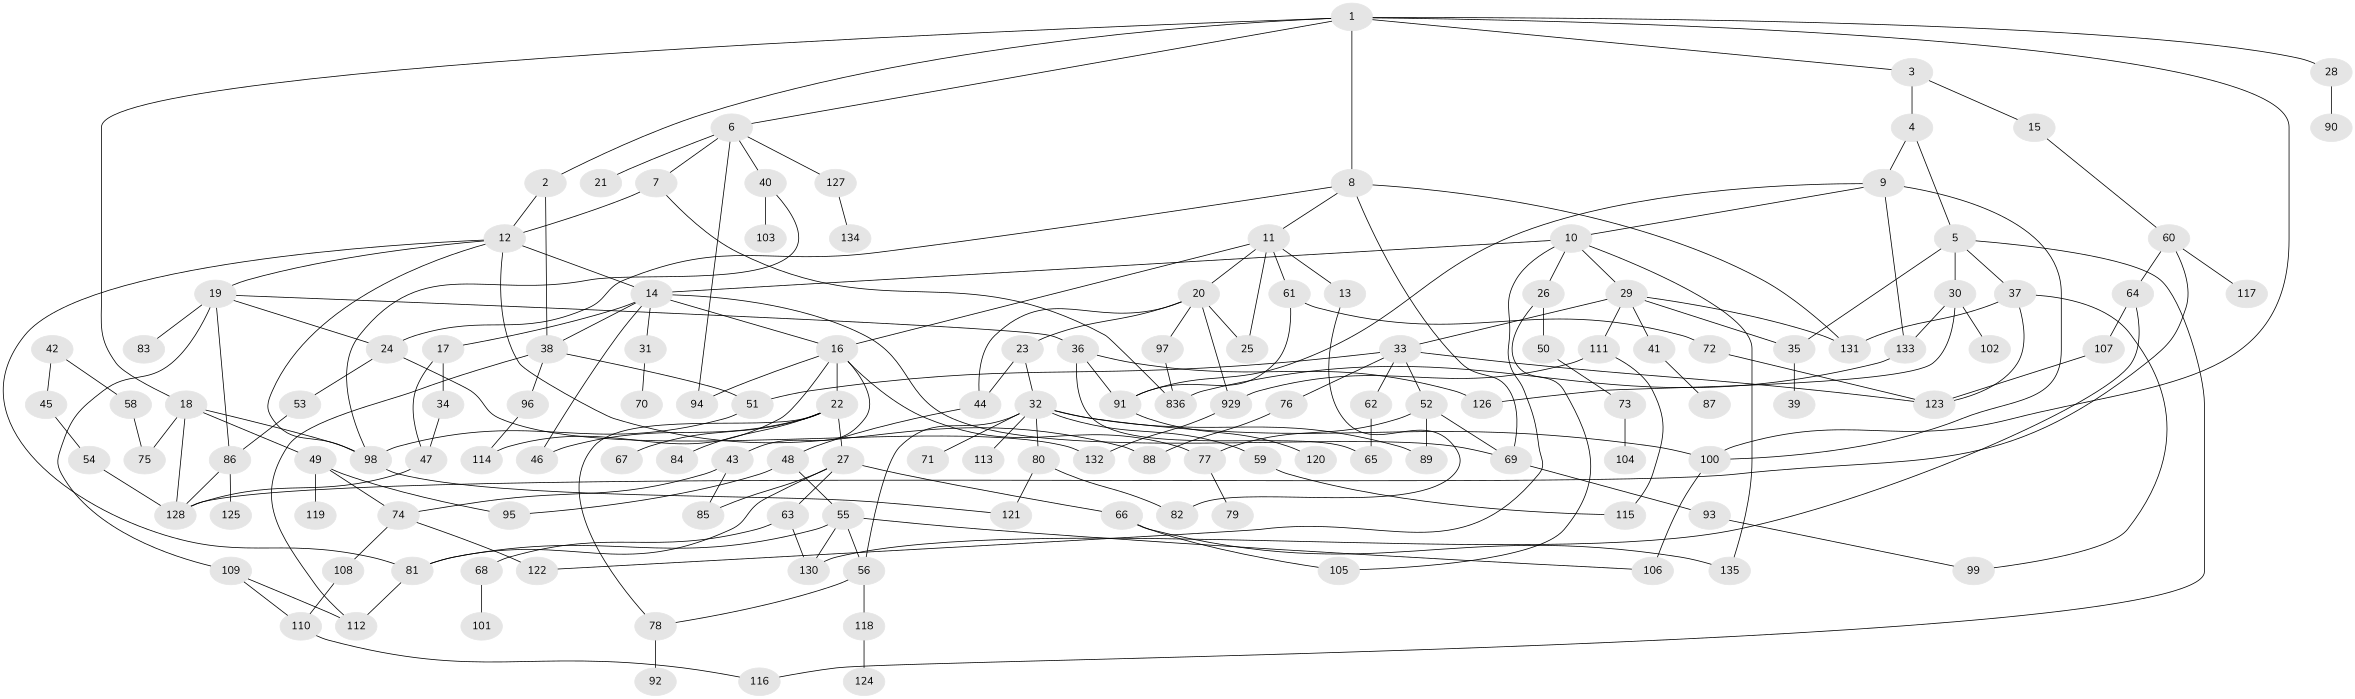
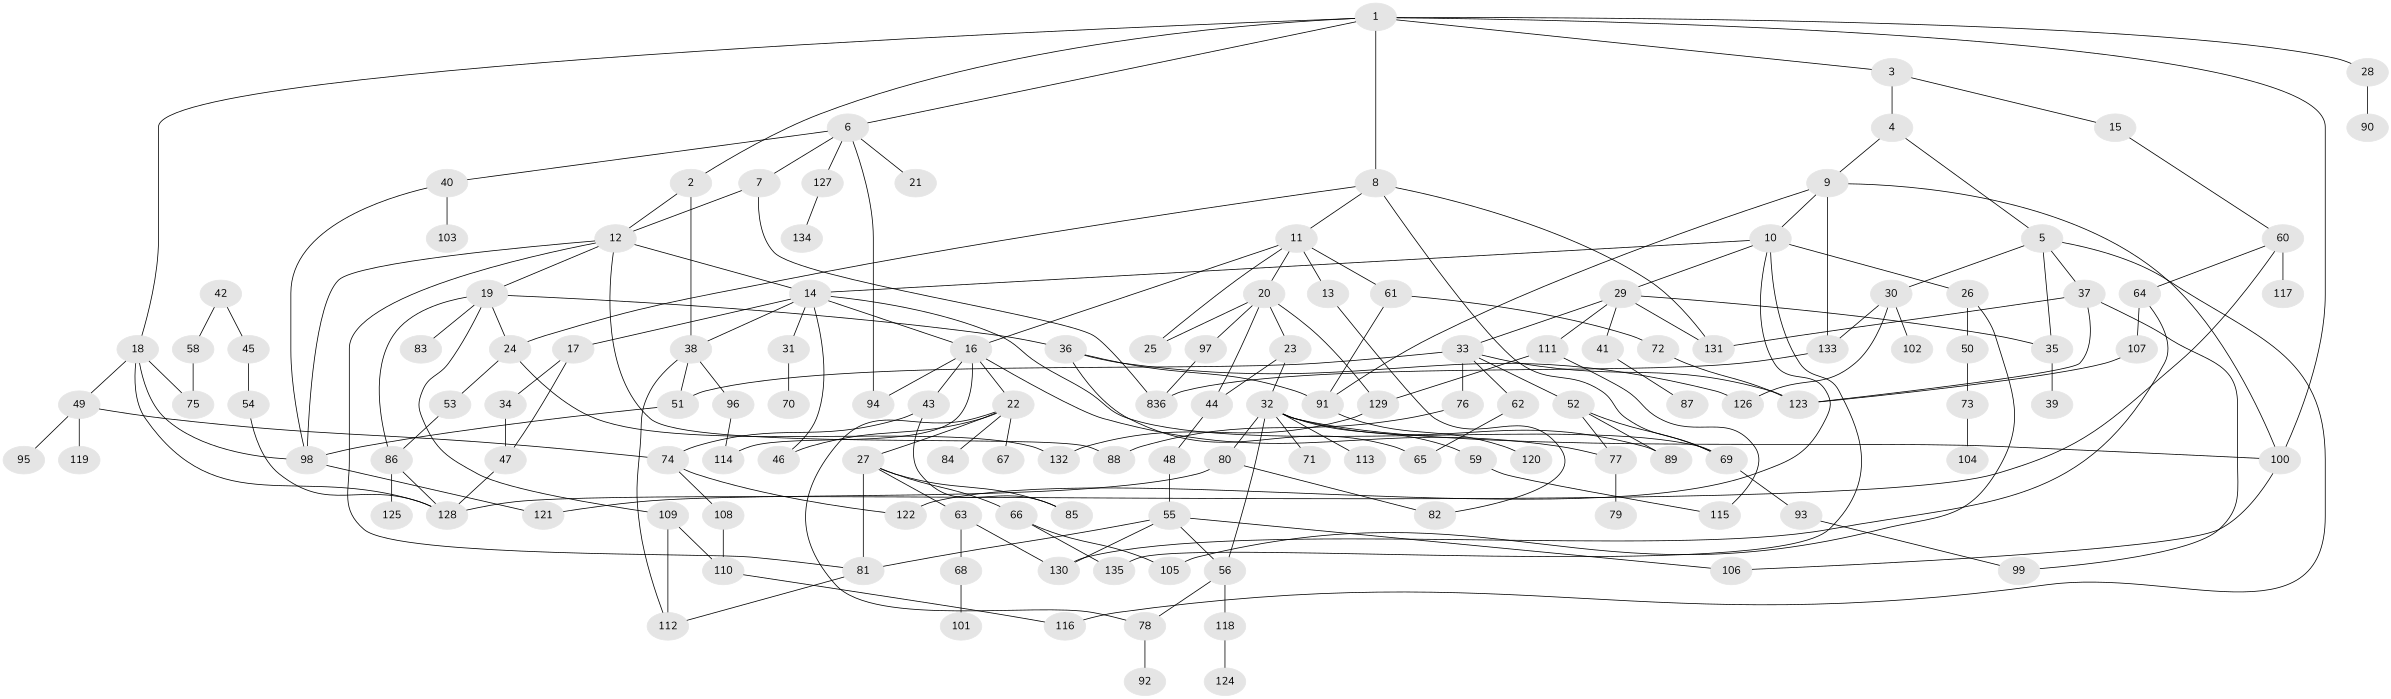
node "929": label "929" -> "129"
edge "48" -- "95": removed
